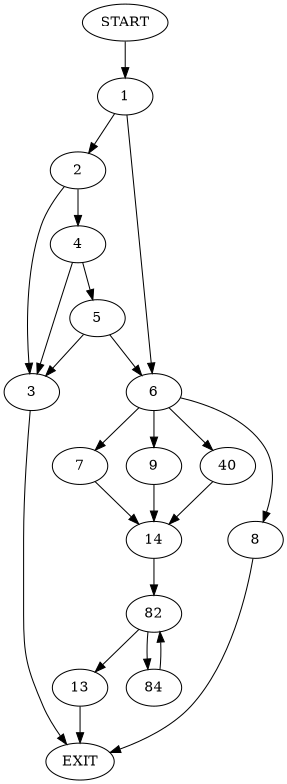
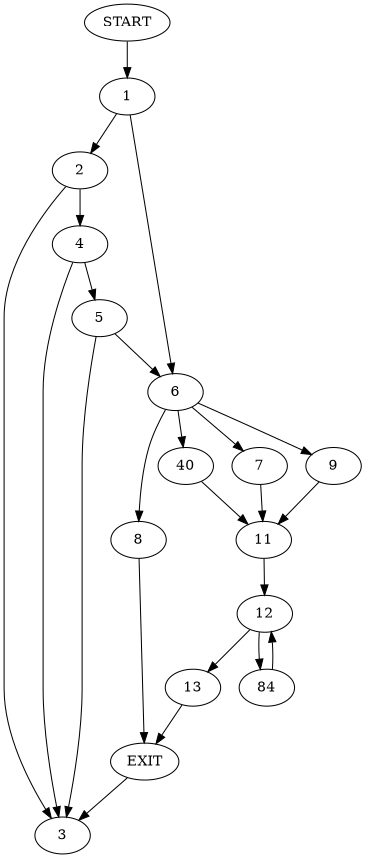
node "14": label "14" -> "11"
edge "3" -> "EXIT": reversed
node "82": label "82" -> "12"
